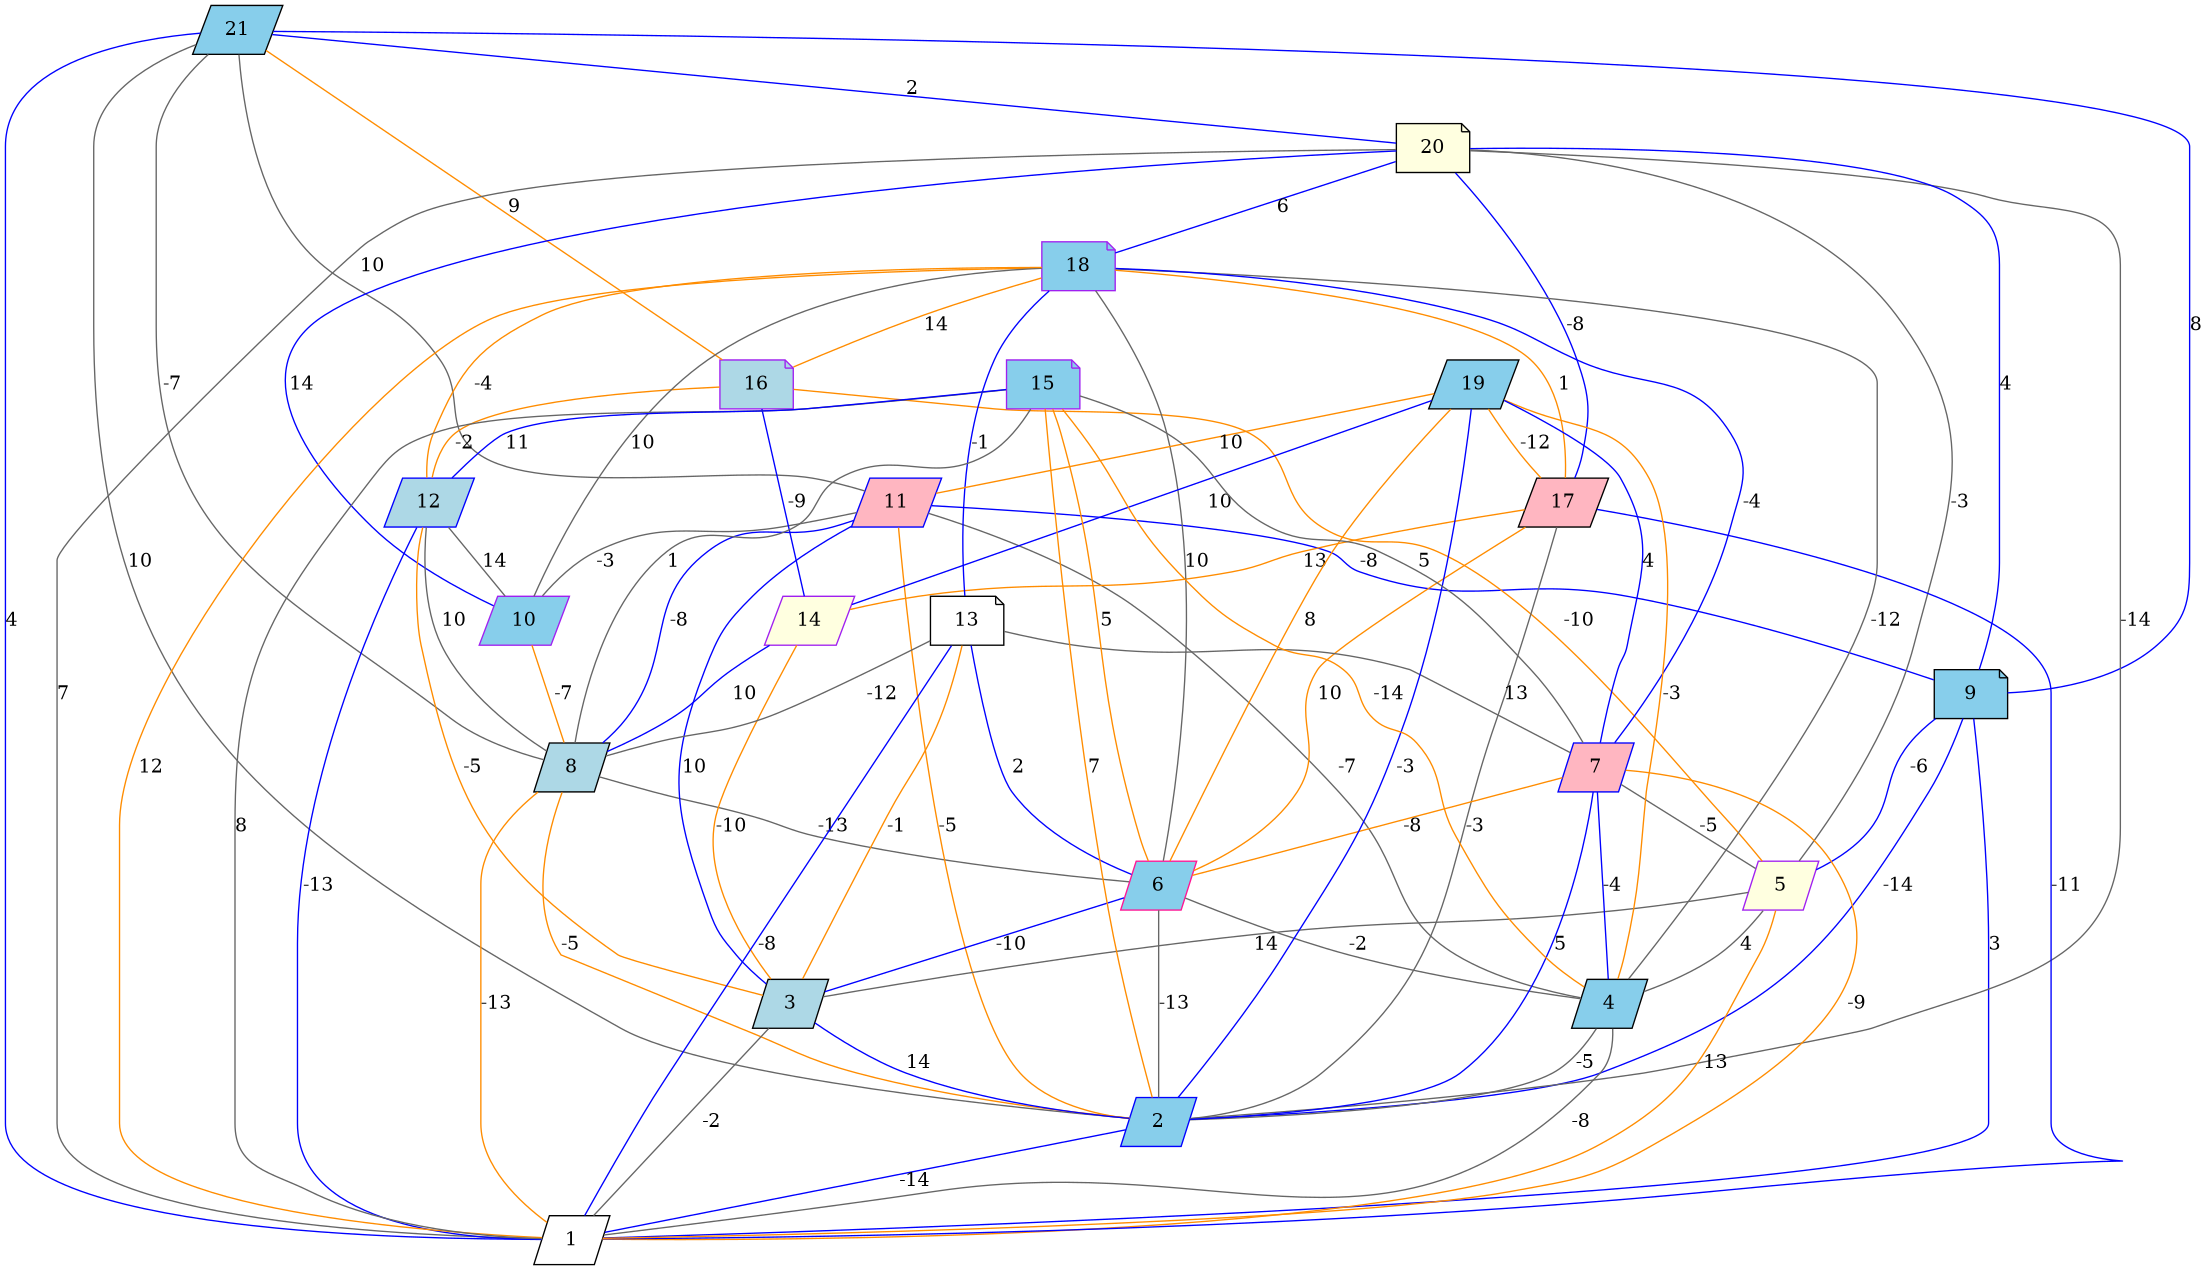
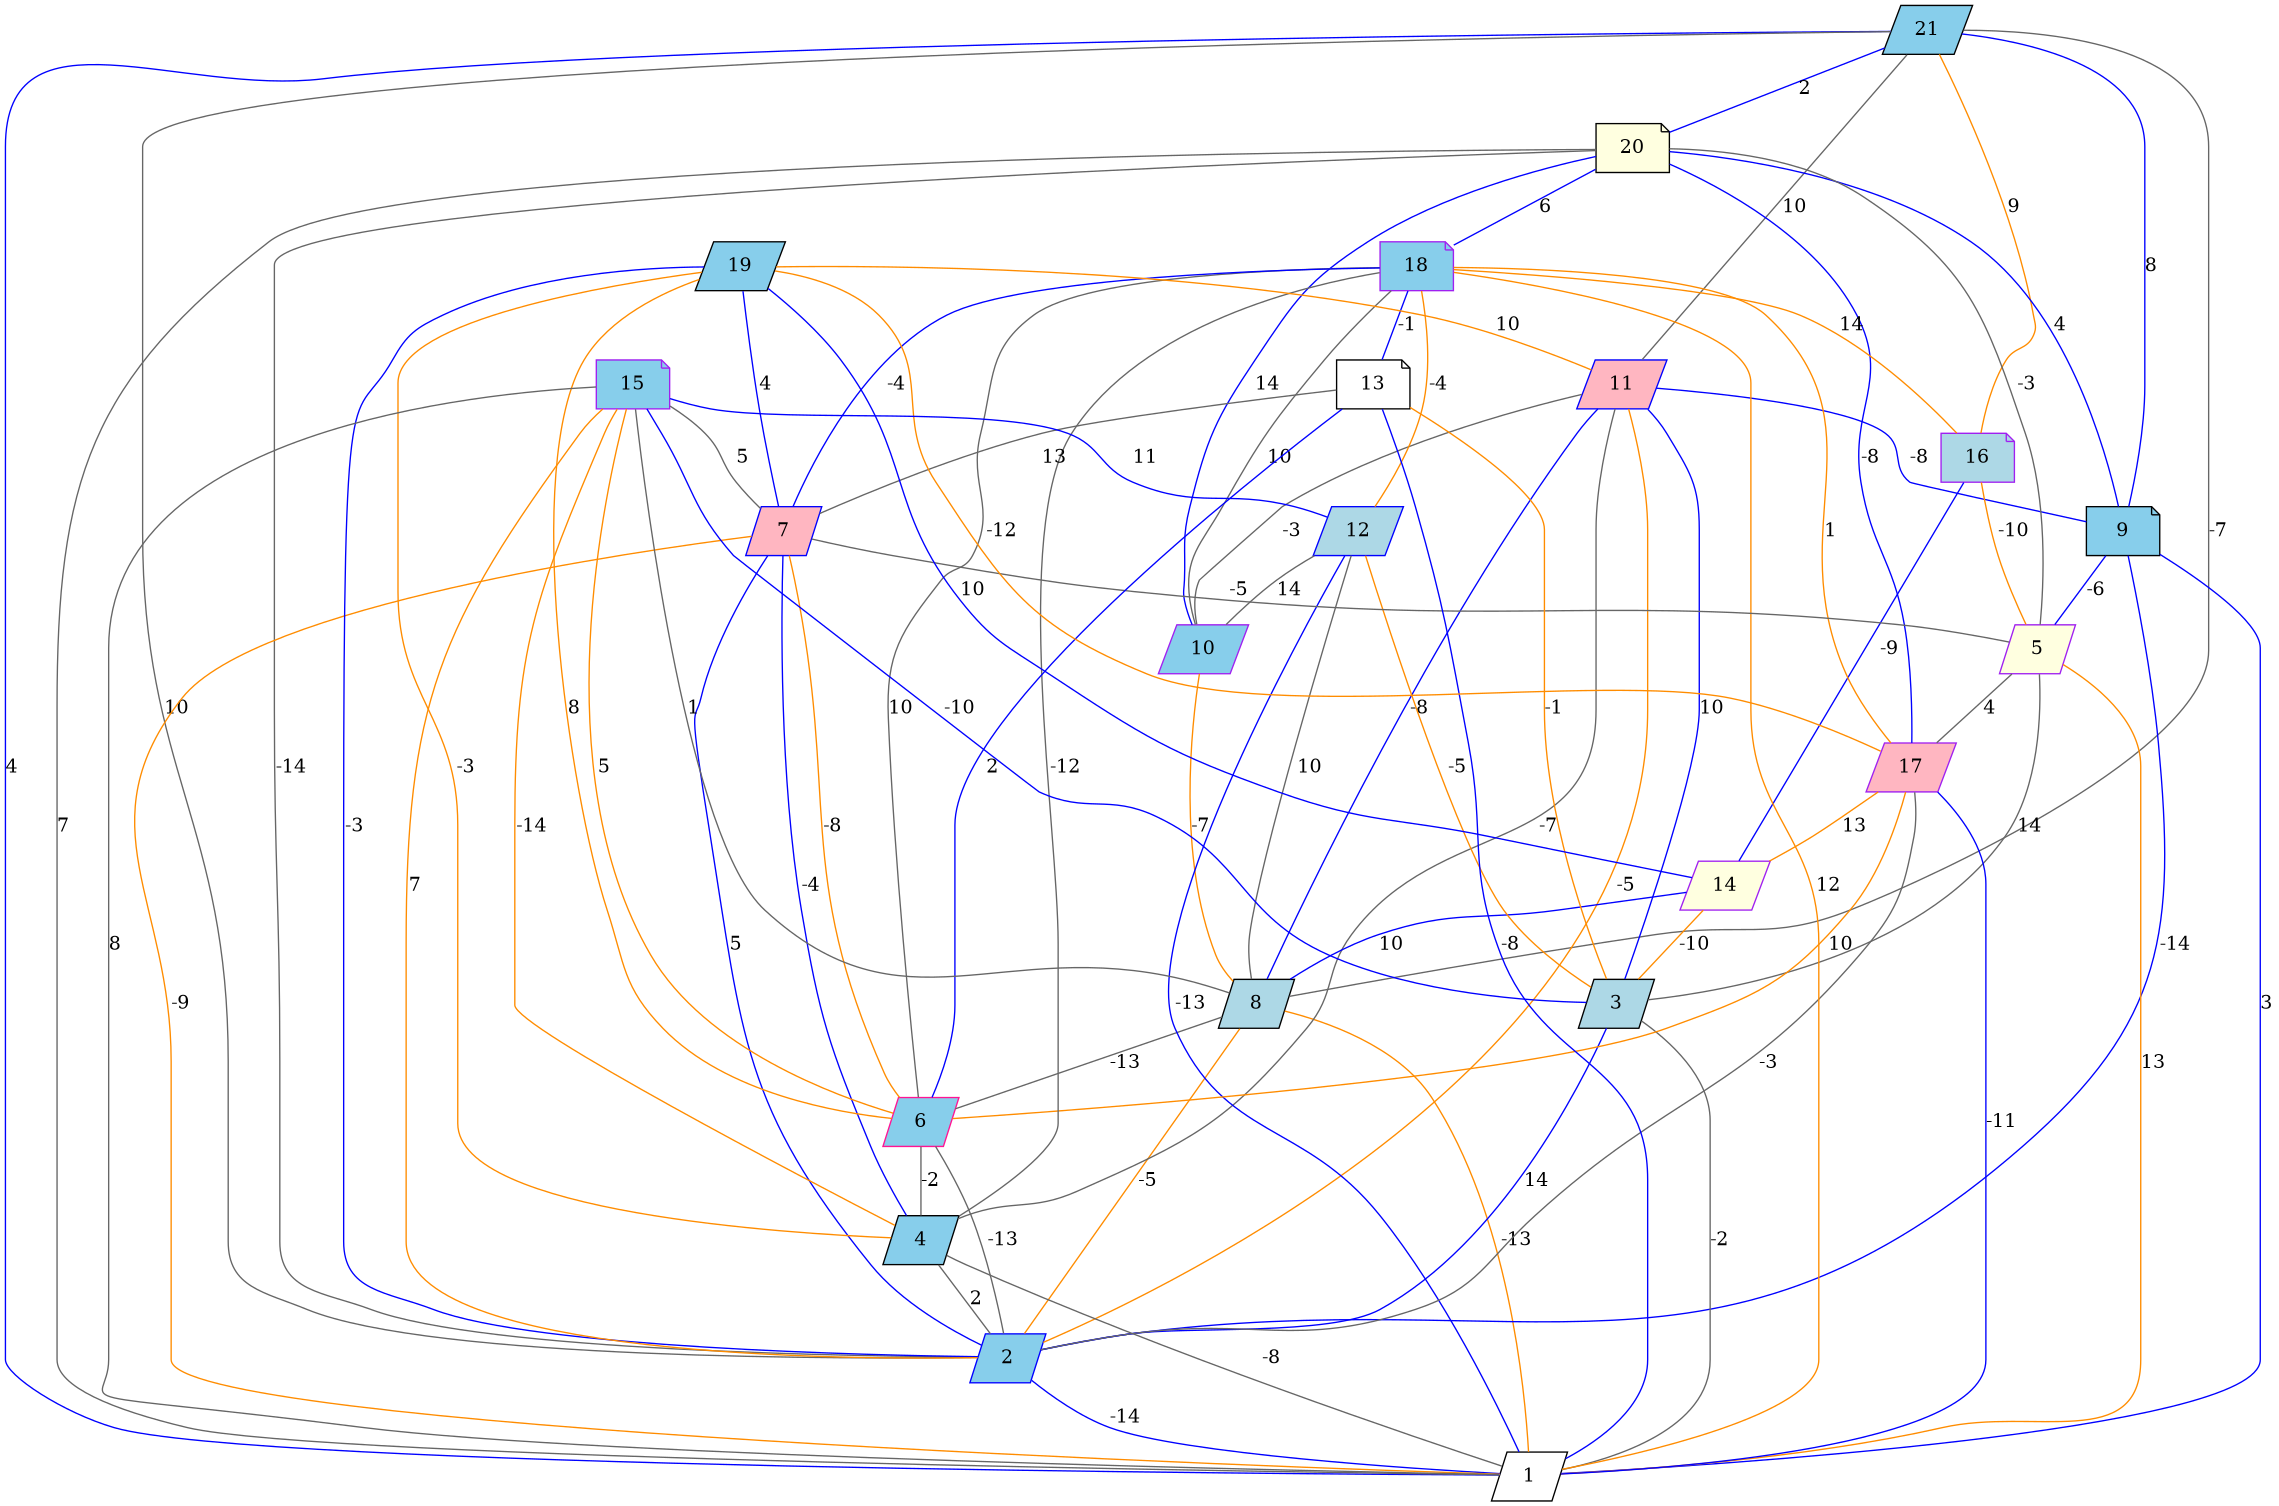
edge "16" -- "12": removed, label "-2"
node "17": color black -> purple
edge "13" -- "8": removed, label "-12"
edge "6" -- "3": now "15" -- "3"
edge "5" -- "4": now "5" -- "17"
edge "4" -- "2": label "-5" -> "2"
